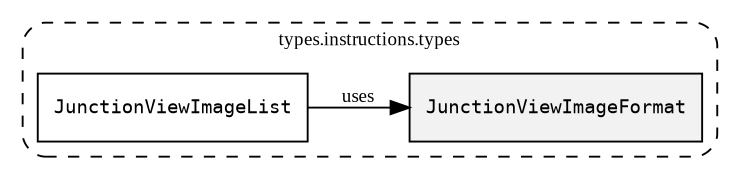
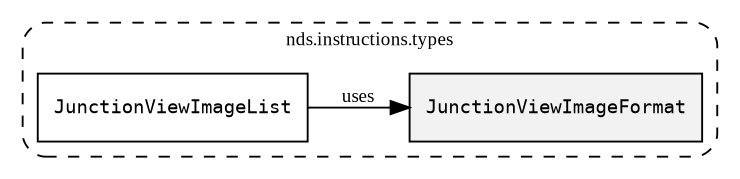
cluster "types.instructions.types": label "types.instructions.types" -> "nds.instructions.types"
